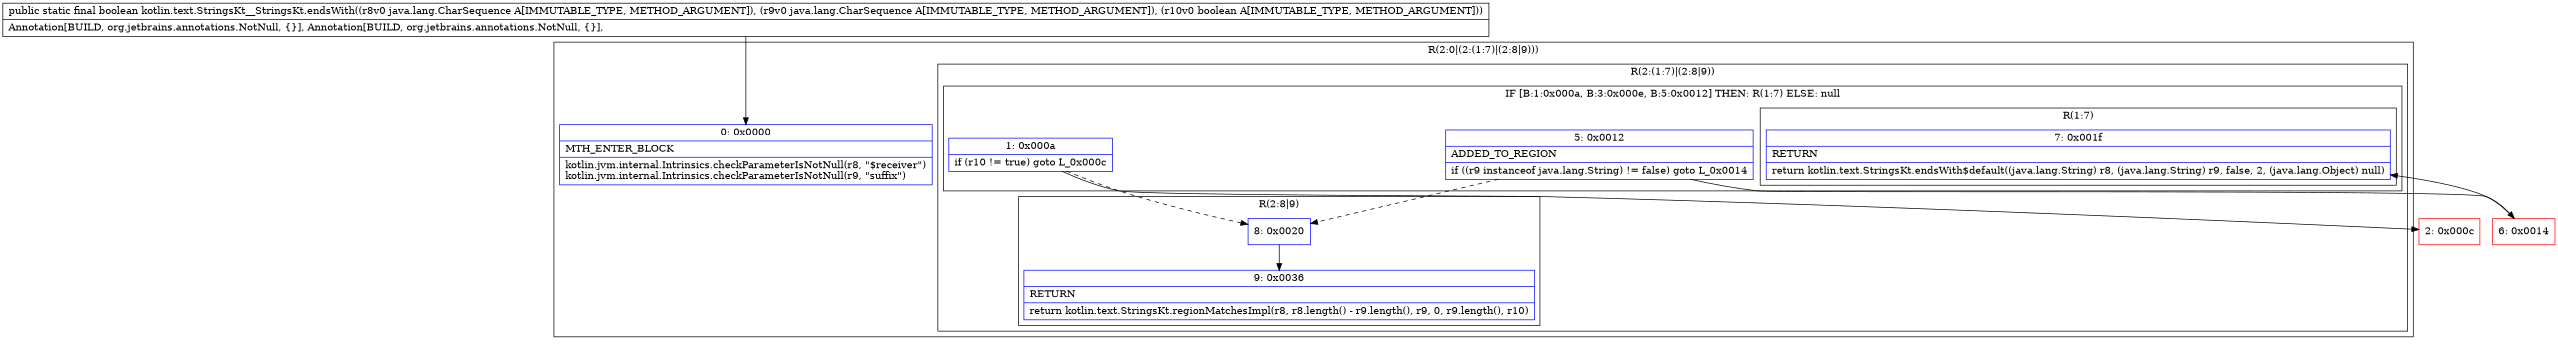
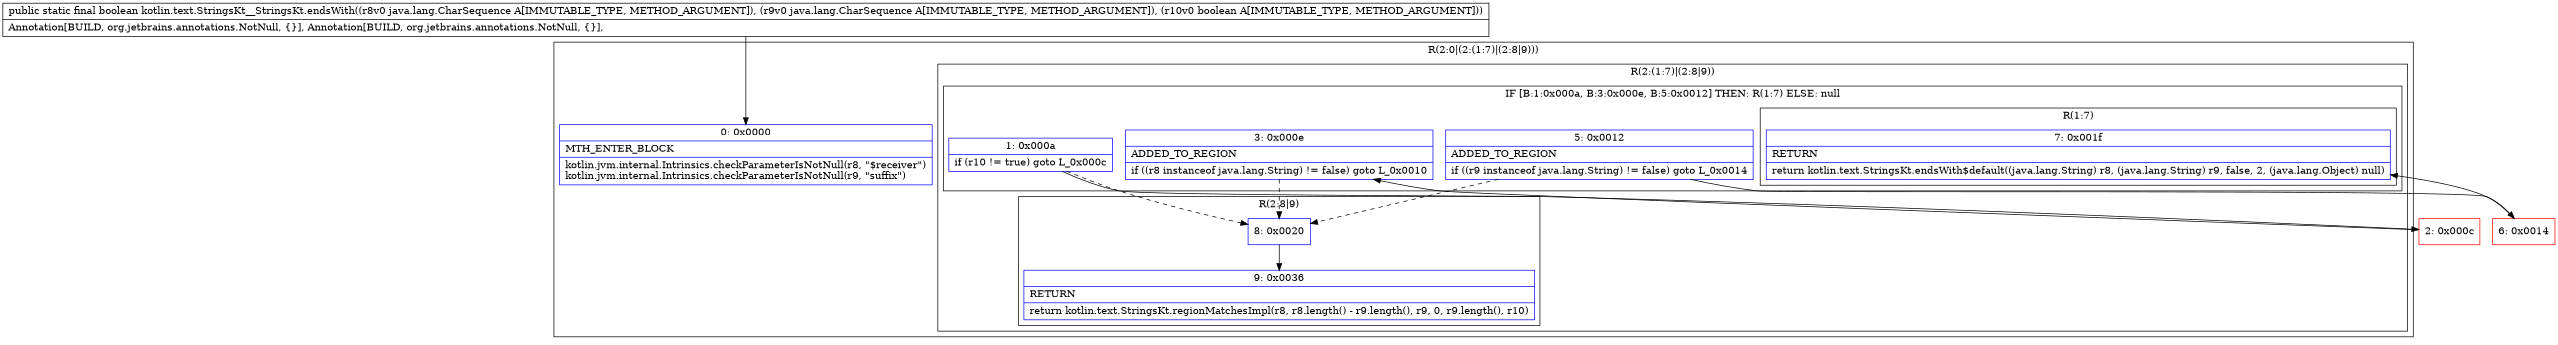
node "3: 0x000e": added
